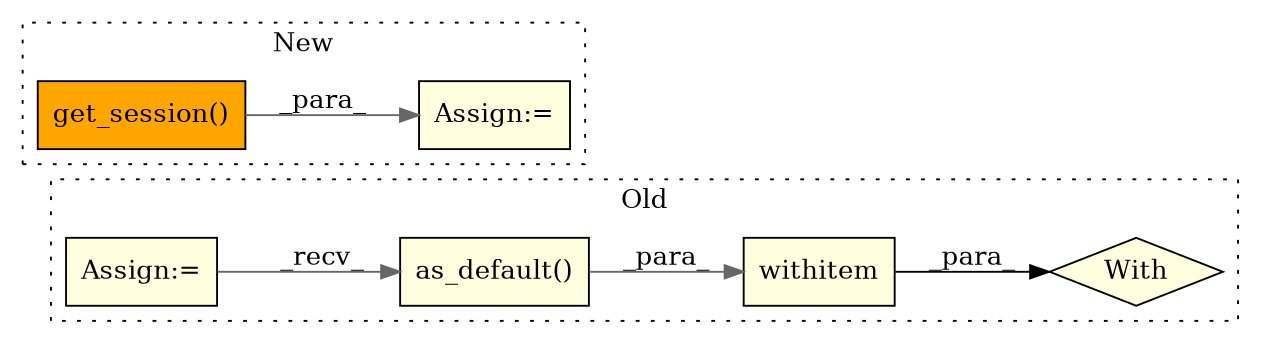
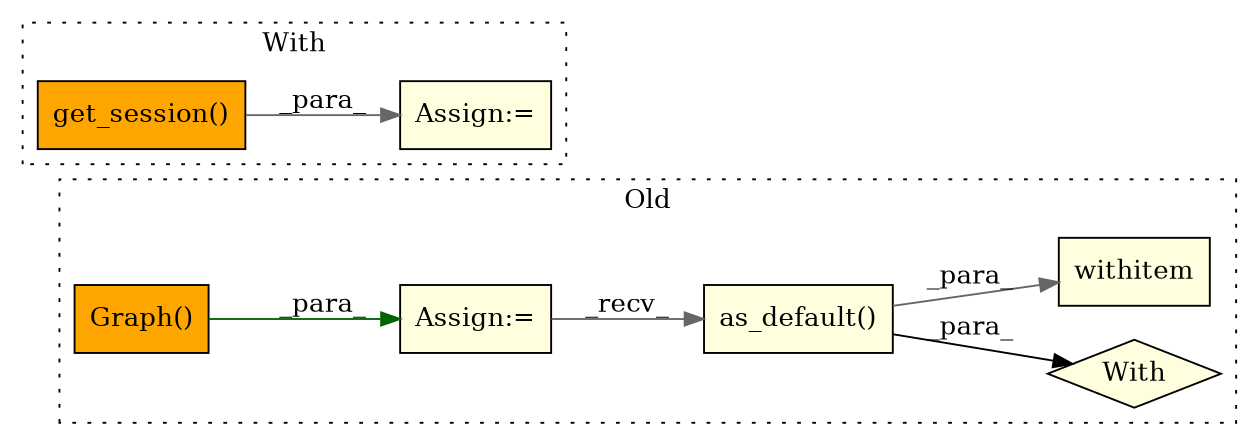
cluster "New": label "New" -> "With"
edge "withitem" -> "With": now "as_default()" -> "With"
node "Graph()": added
